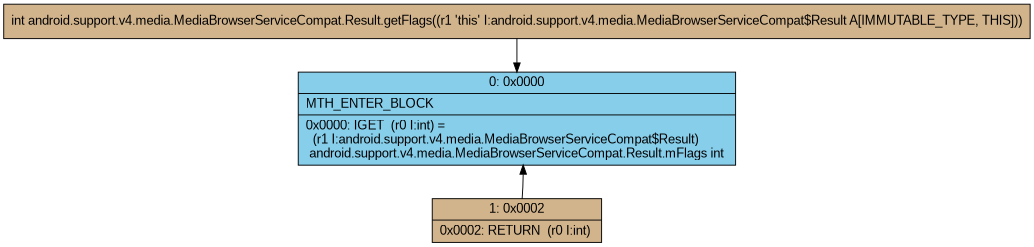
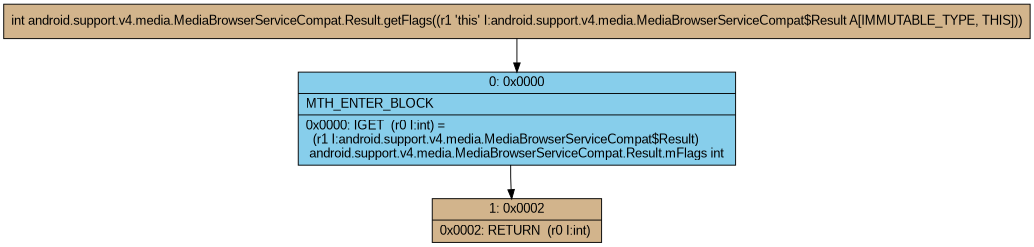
edge "1: 0x0002" -> "0: 0x0000": reversed
